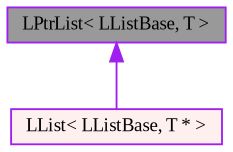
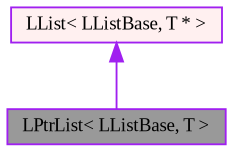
edge "LList< LListBase, T * >" -> "LPtrList< LListBase, T >": reversed
